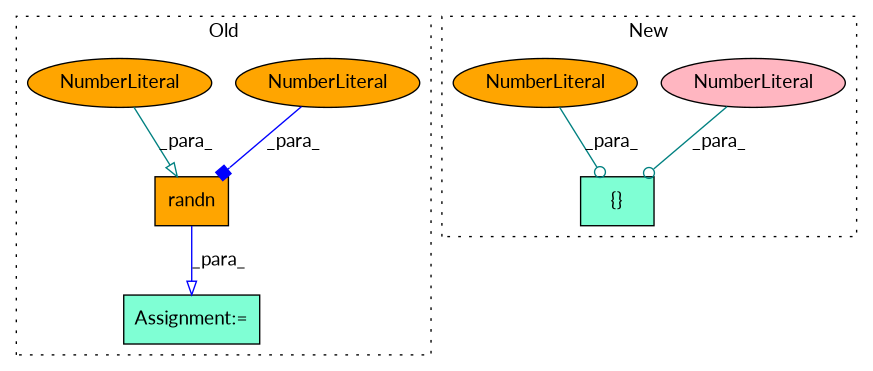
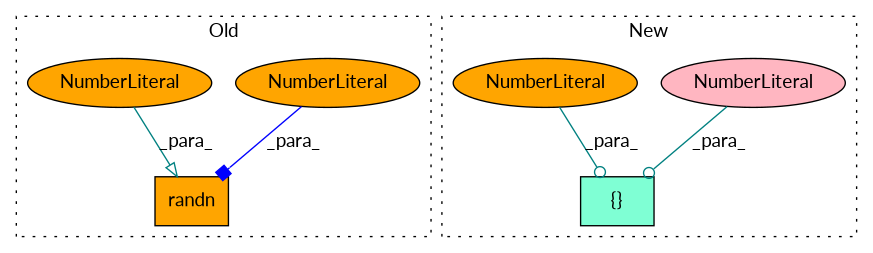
node "Assignment:=": removed
